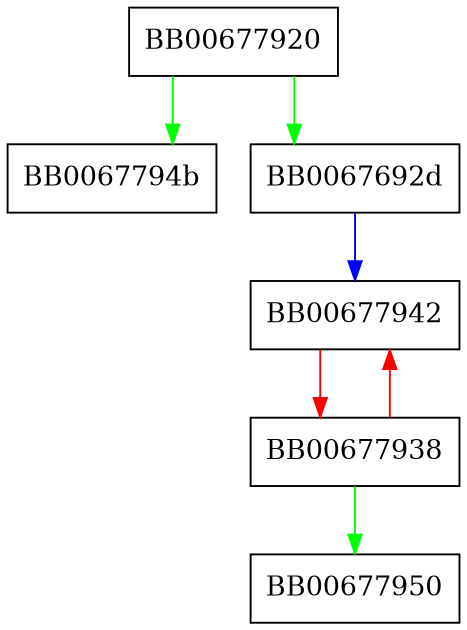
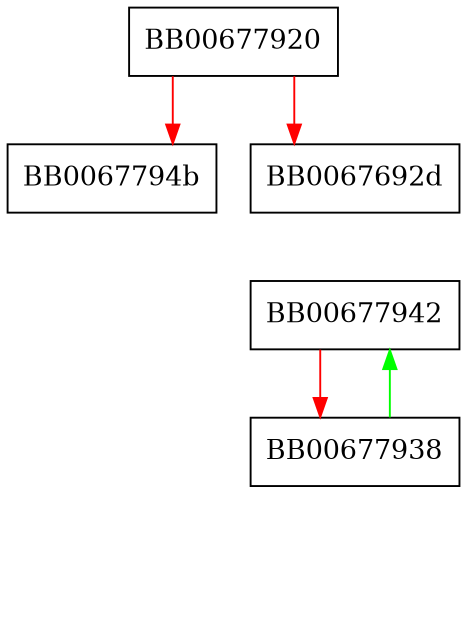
edge "BB00677920" -> "BB0067794b": color green -> red
edge "BB00677920" -> "BB0067692d": color green -> red
edge "BB0067692d" -> "BB00677942": removed
edge "BB00677938" -> "BB00677942": color red -> green
node "BB00677950": removed
